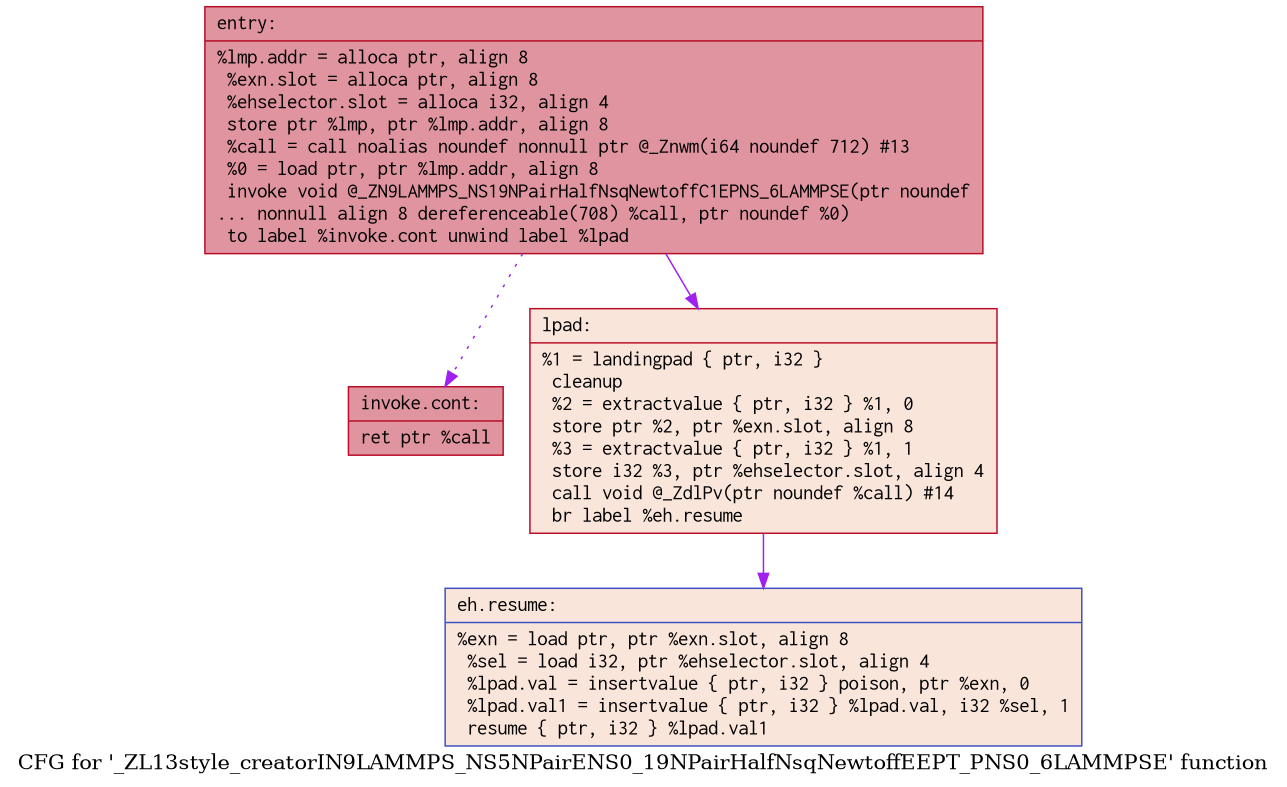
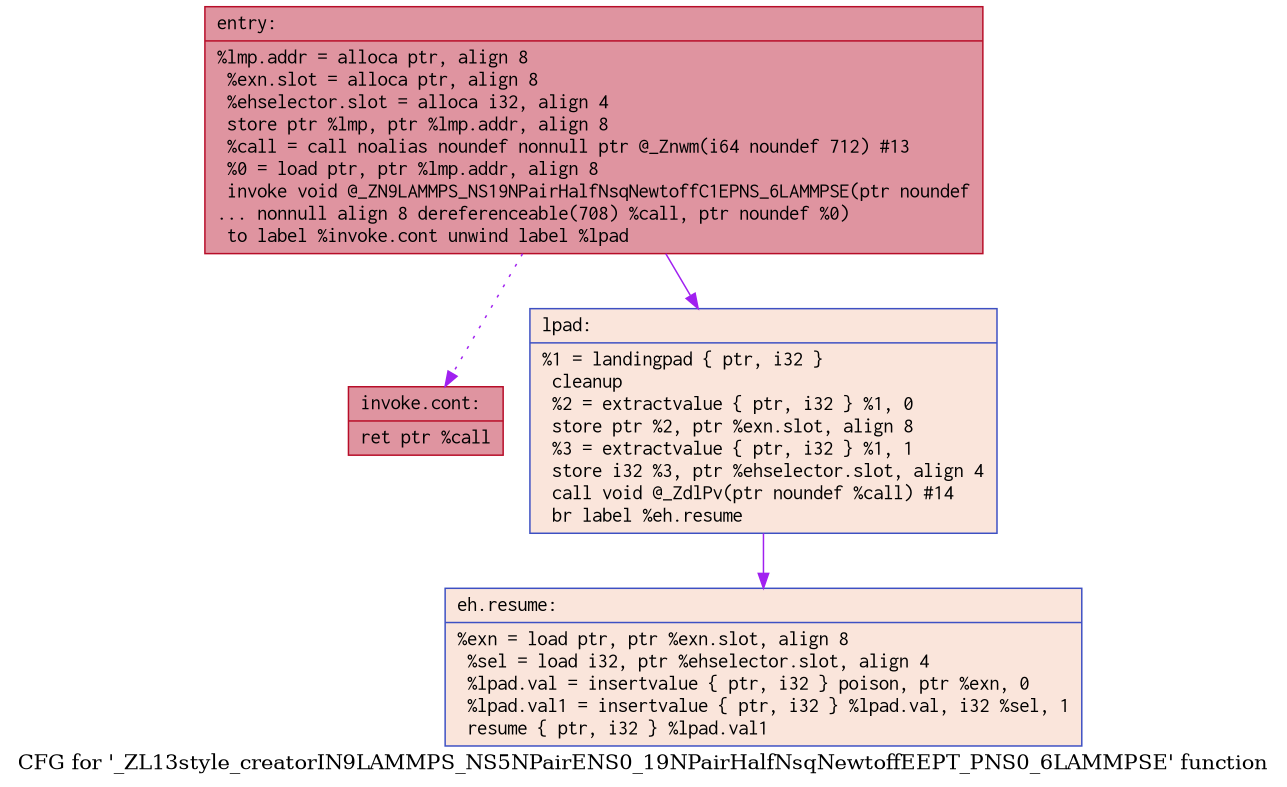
node "lpad:": color #b70d28ff -> #3d50c3ff
